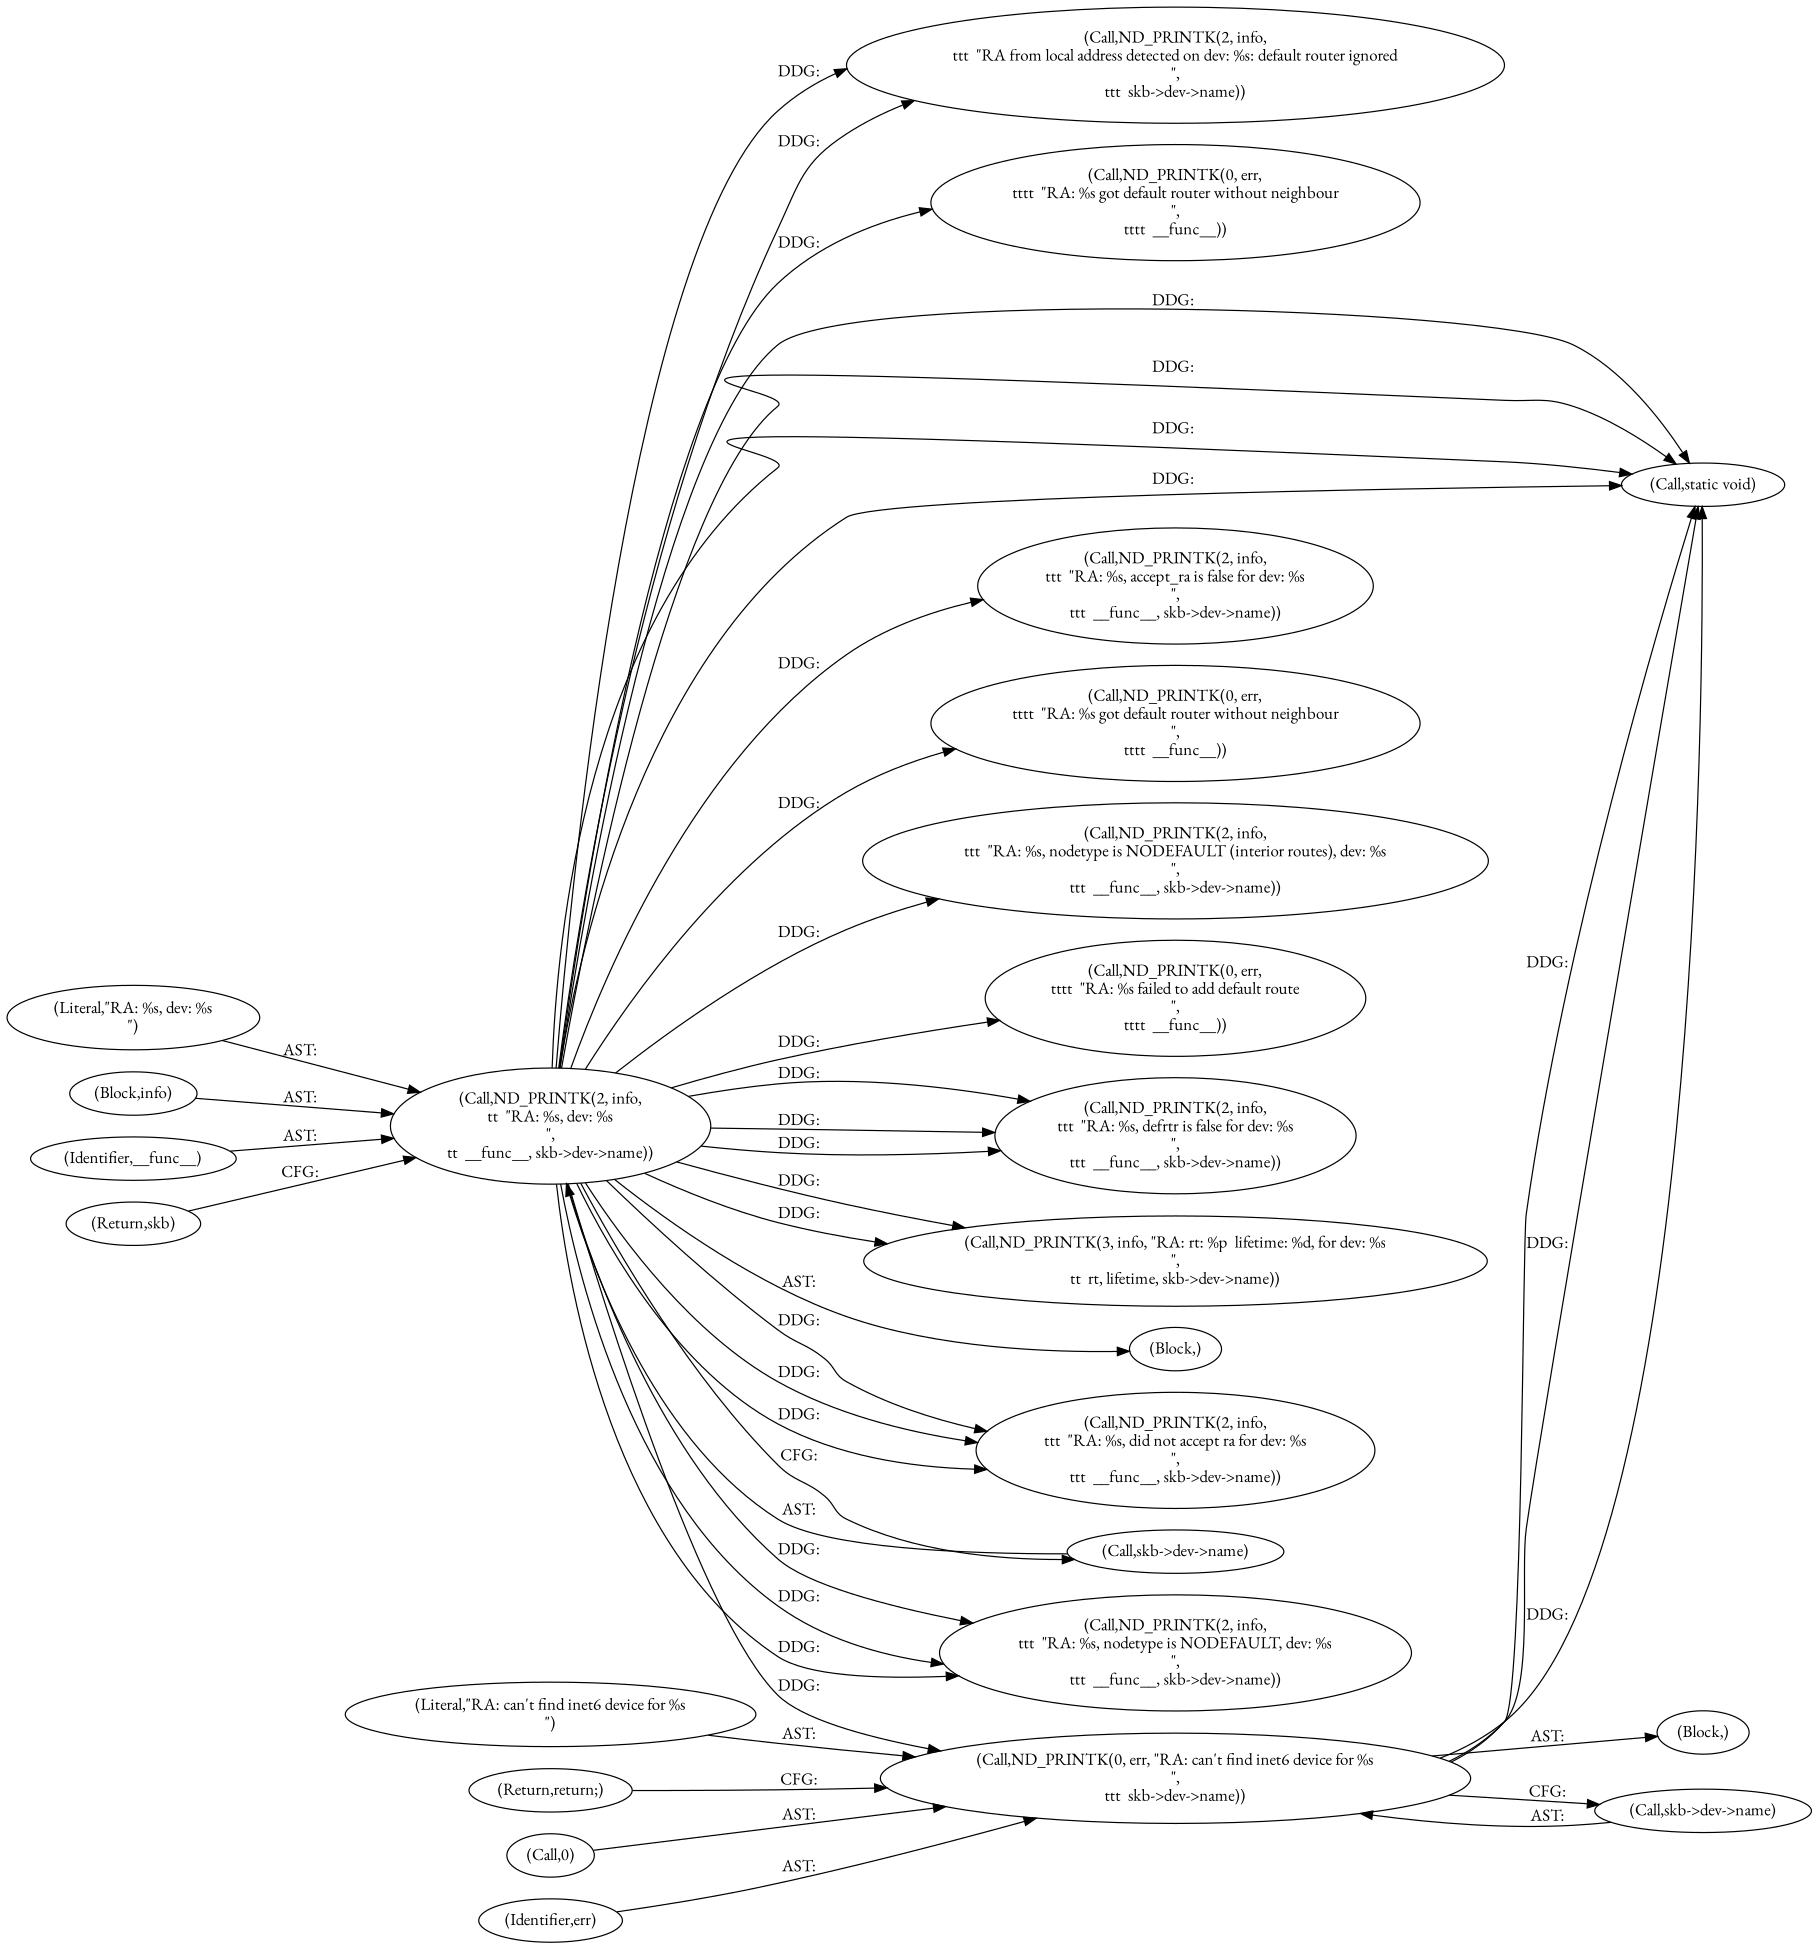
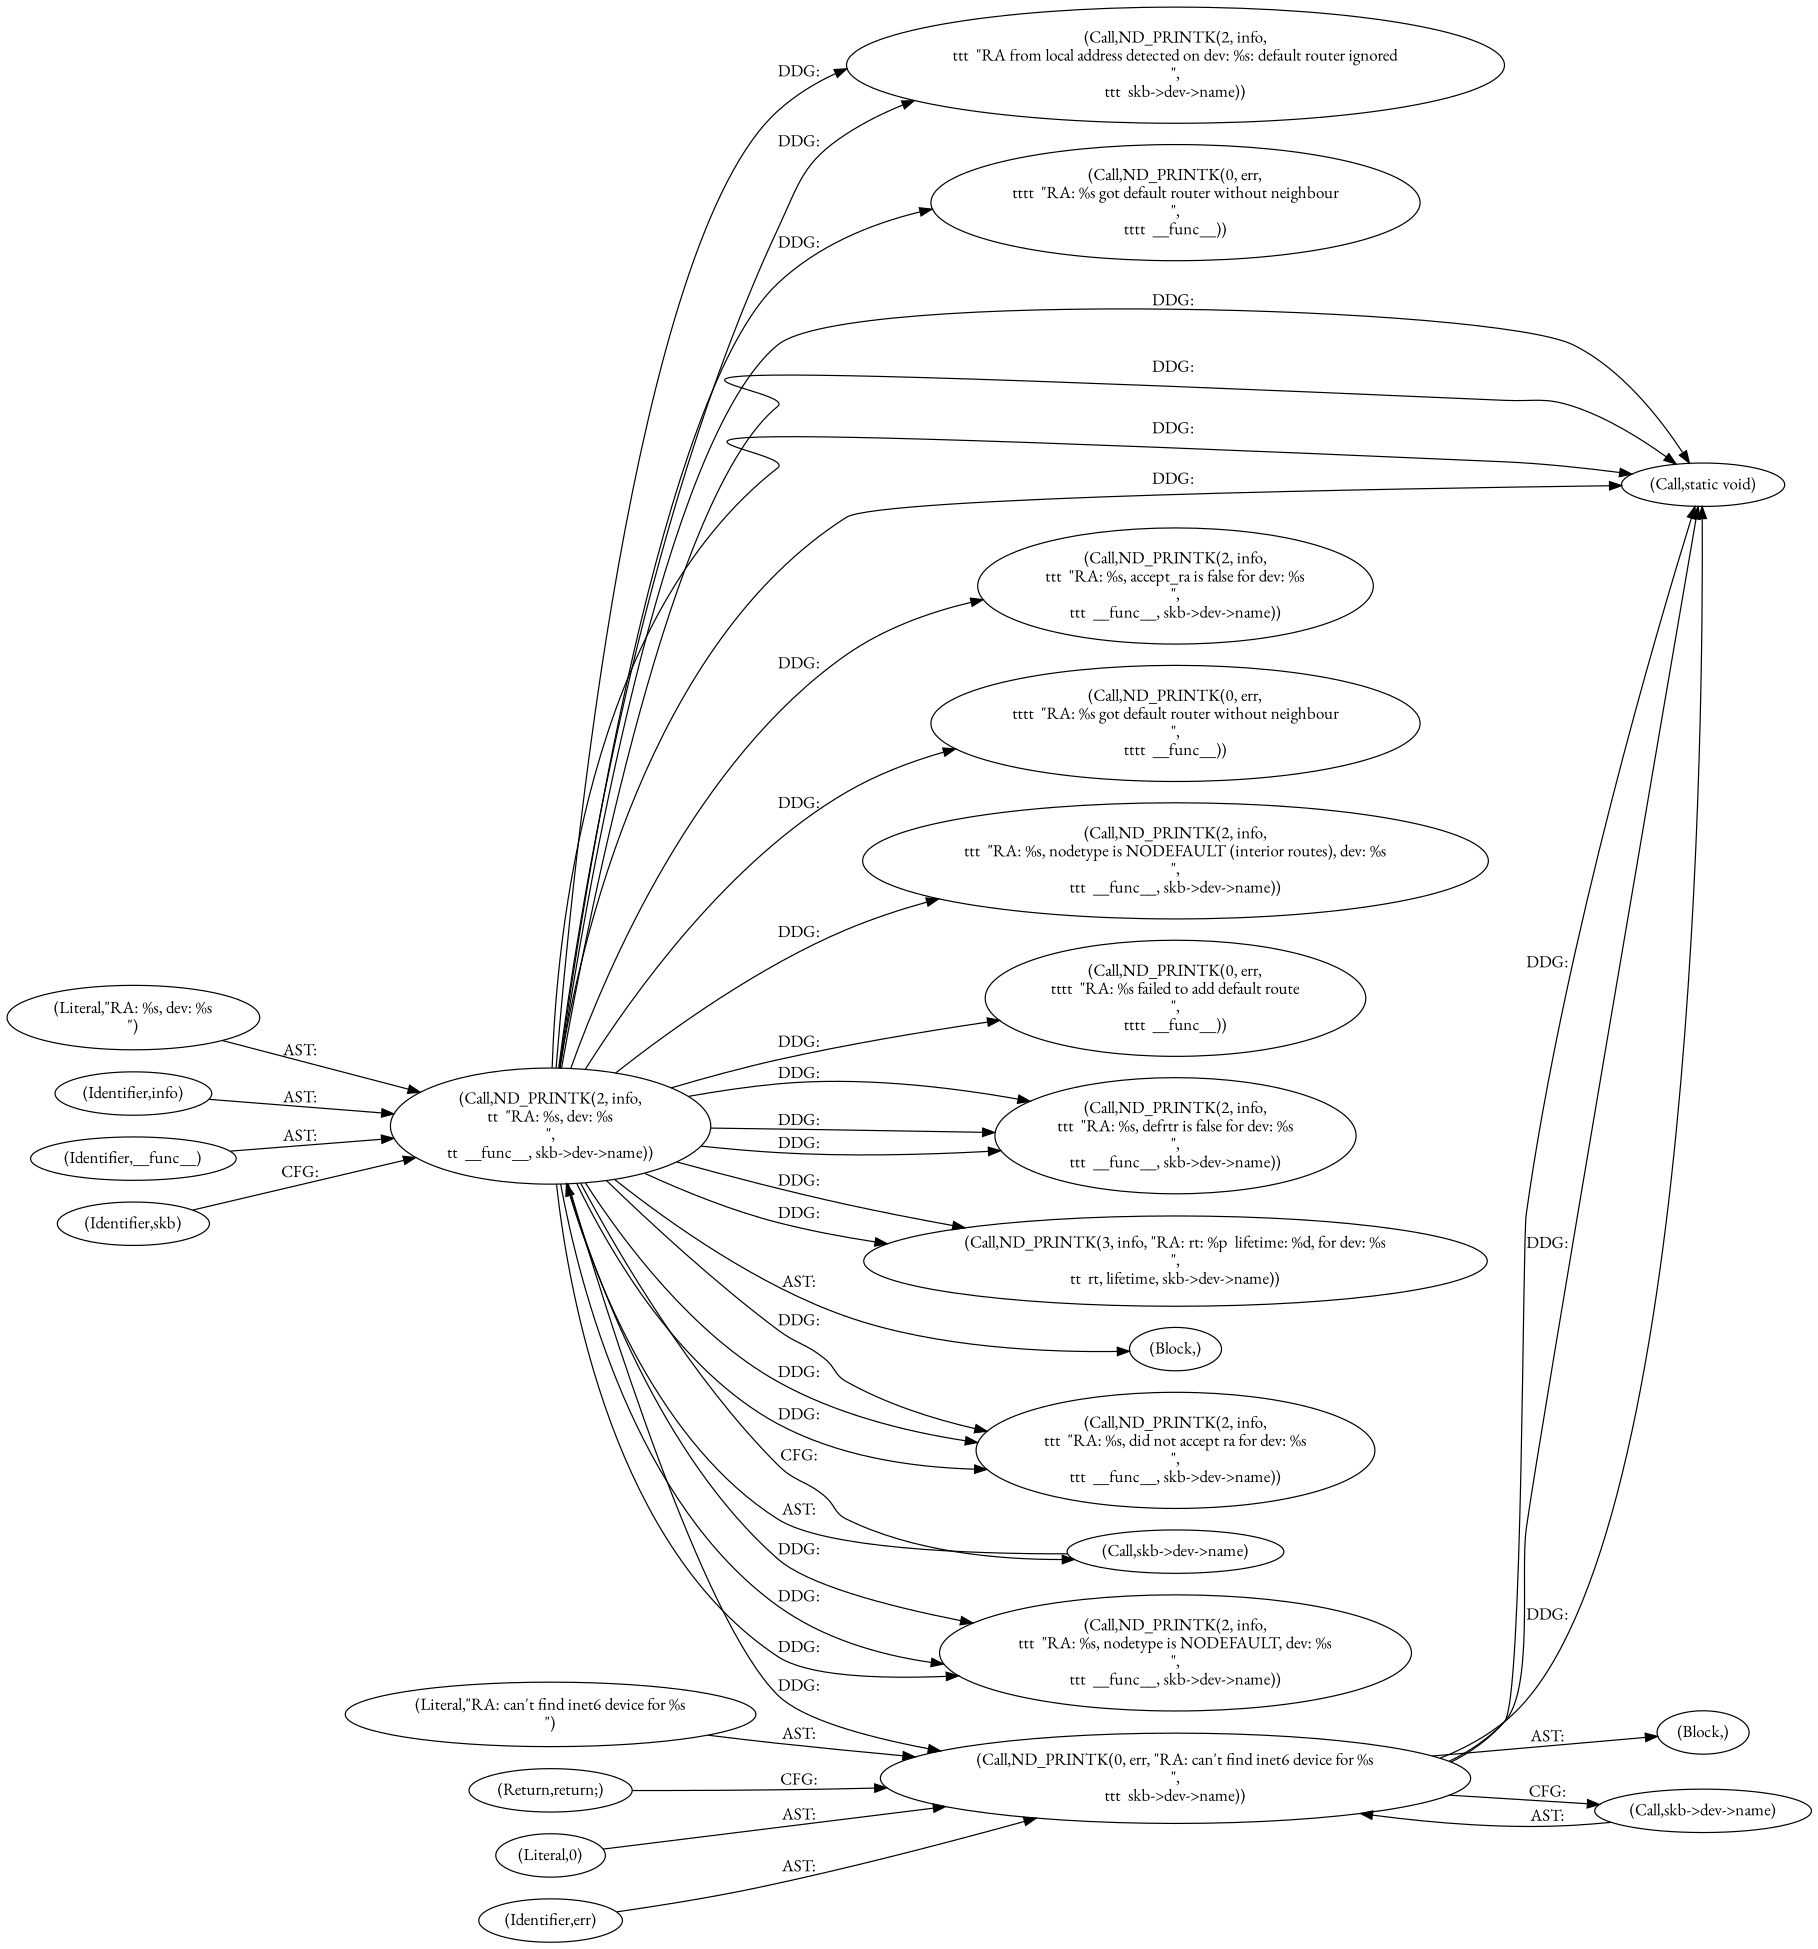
node "(Block,info)": label "(Block,info)" -> "(Identifier,info)"
node "(Return,skb)": label "(Return,skb)" -> "(Identifier,skb)"
node "(Call,0)": label "(Call,0)" -> "(Literal,0)"
